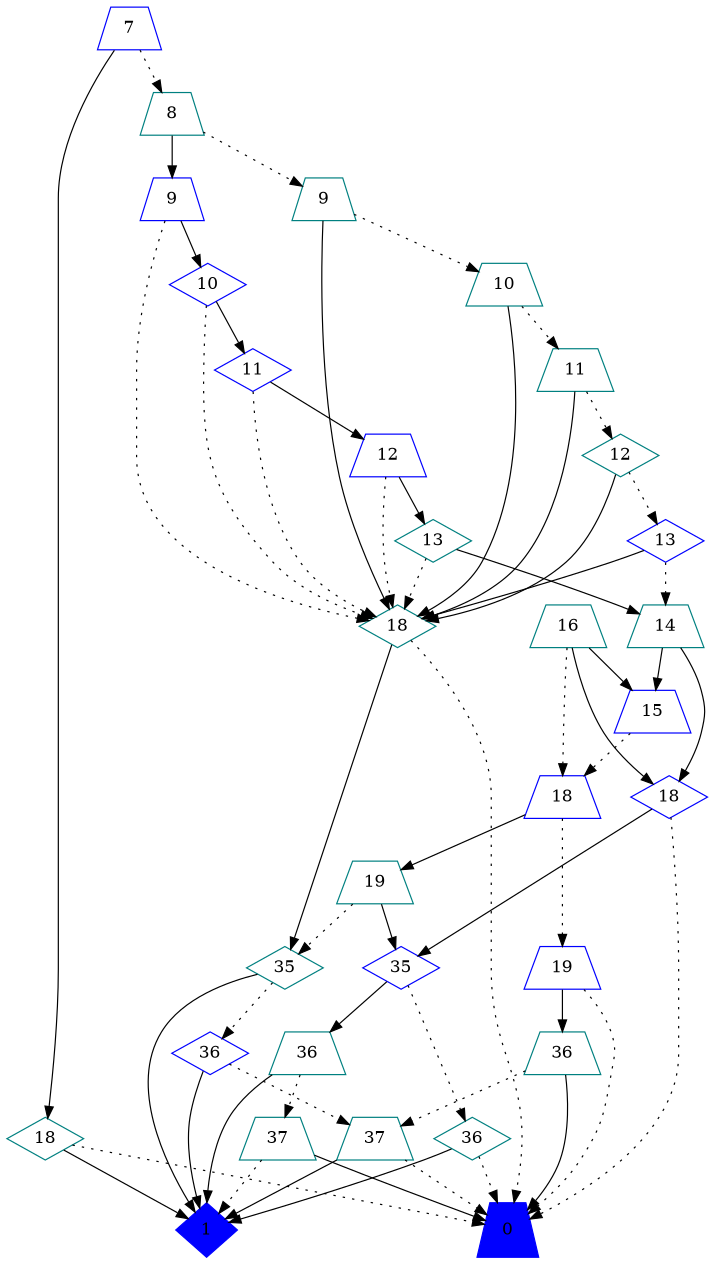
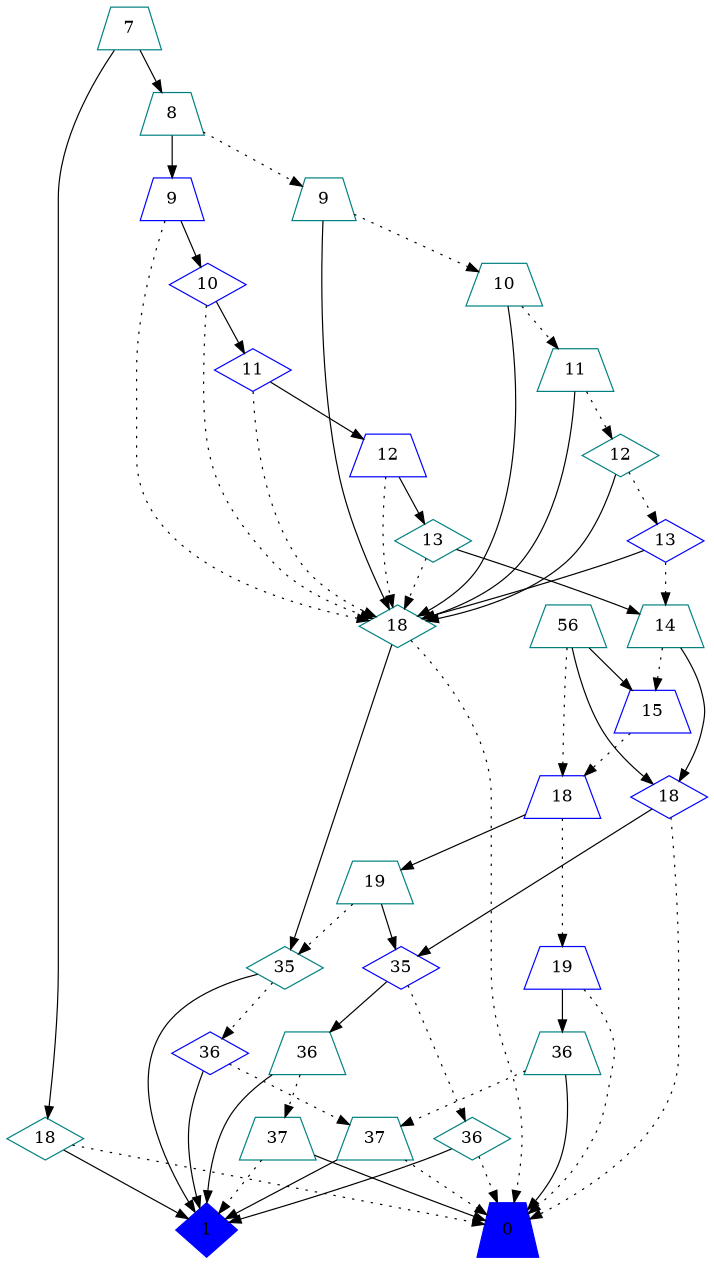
node "7": color blue -> teal
edge "7" -> "8": style dotted -> filled
node "16": label "16" -> "56"
edge "14" -> "15": style filled -> dotted
